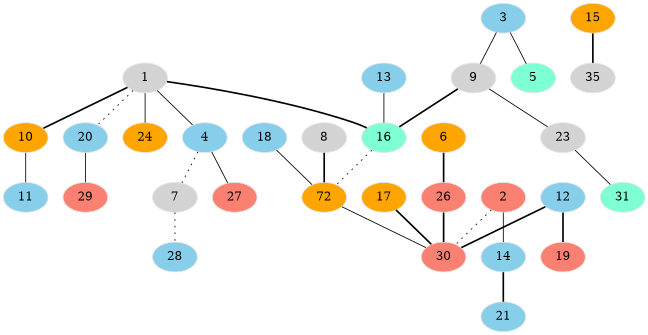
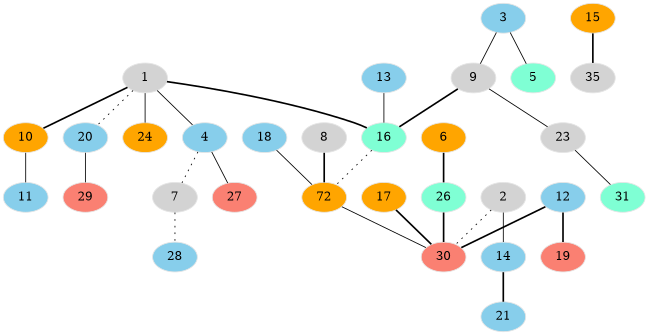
node "26": fillcolor salmon -> aquamarine
node "2": fillcolor salmon -> lightgrey
